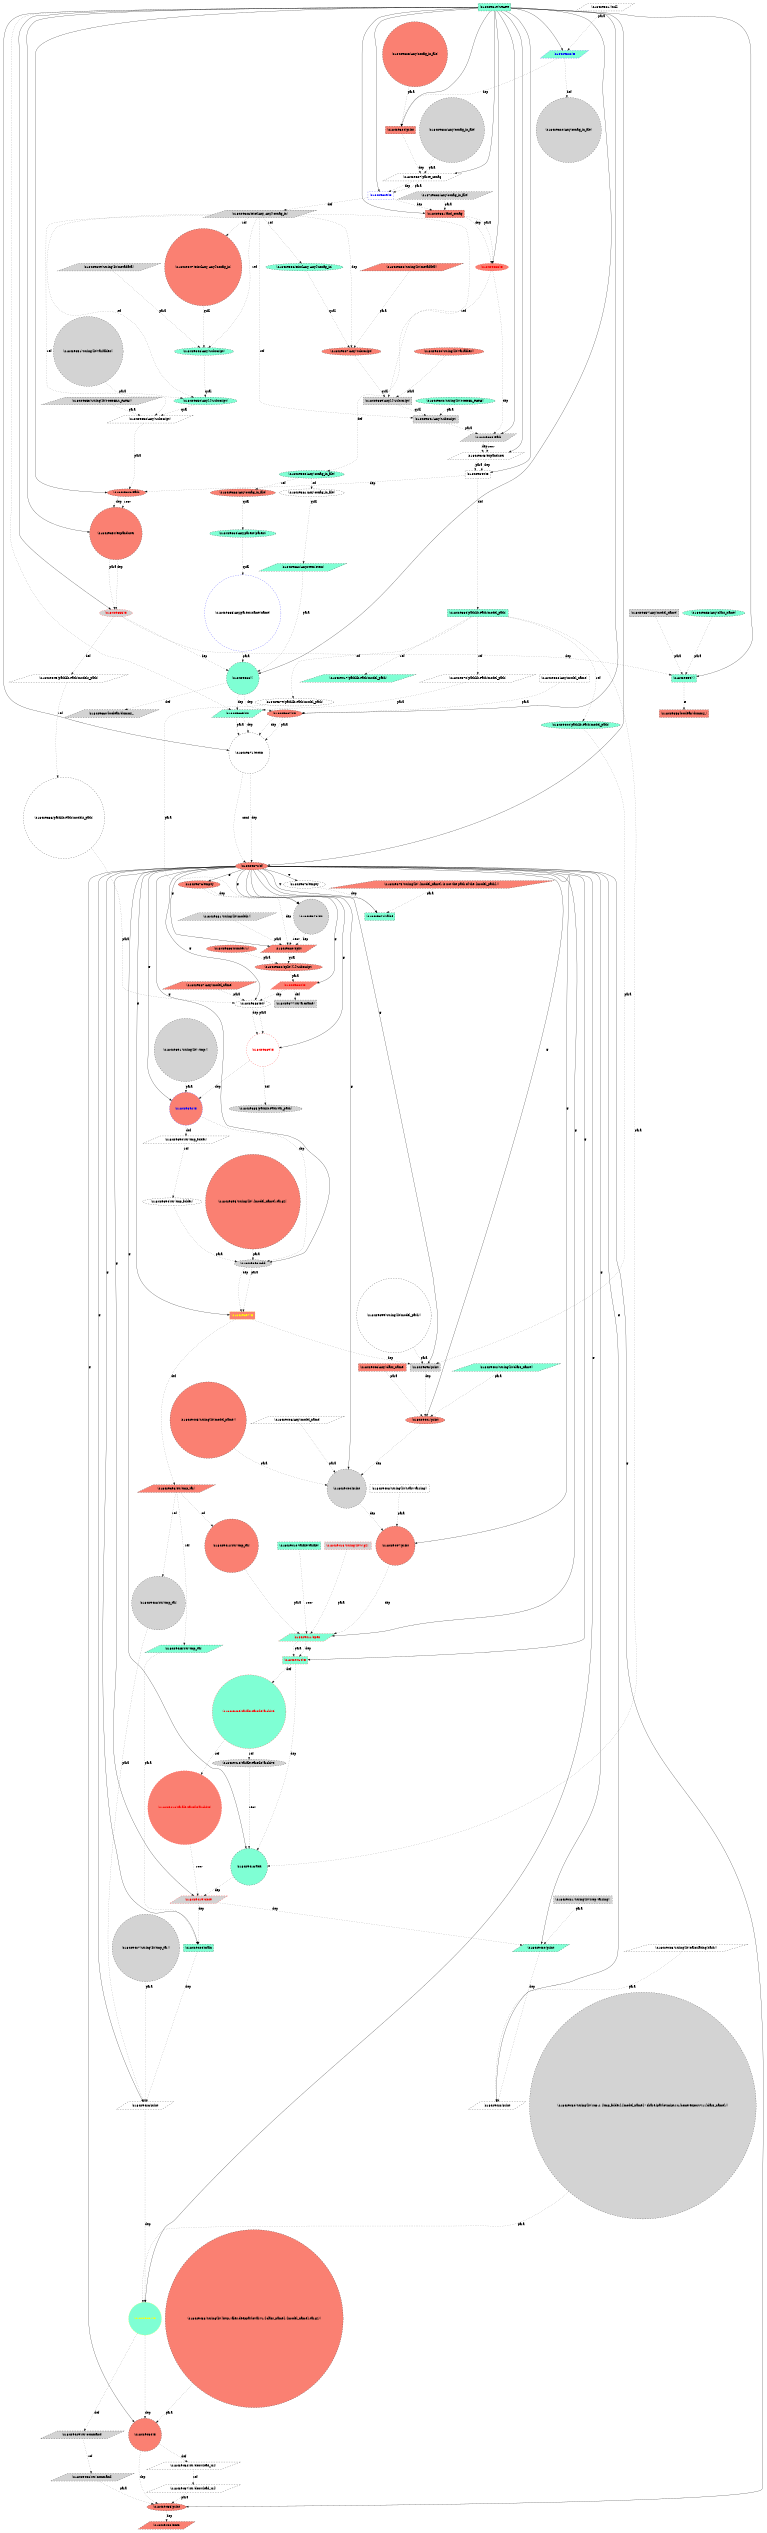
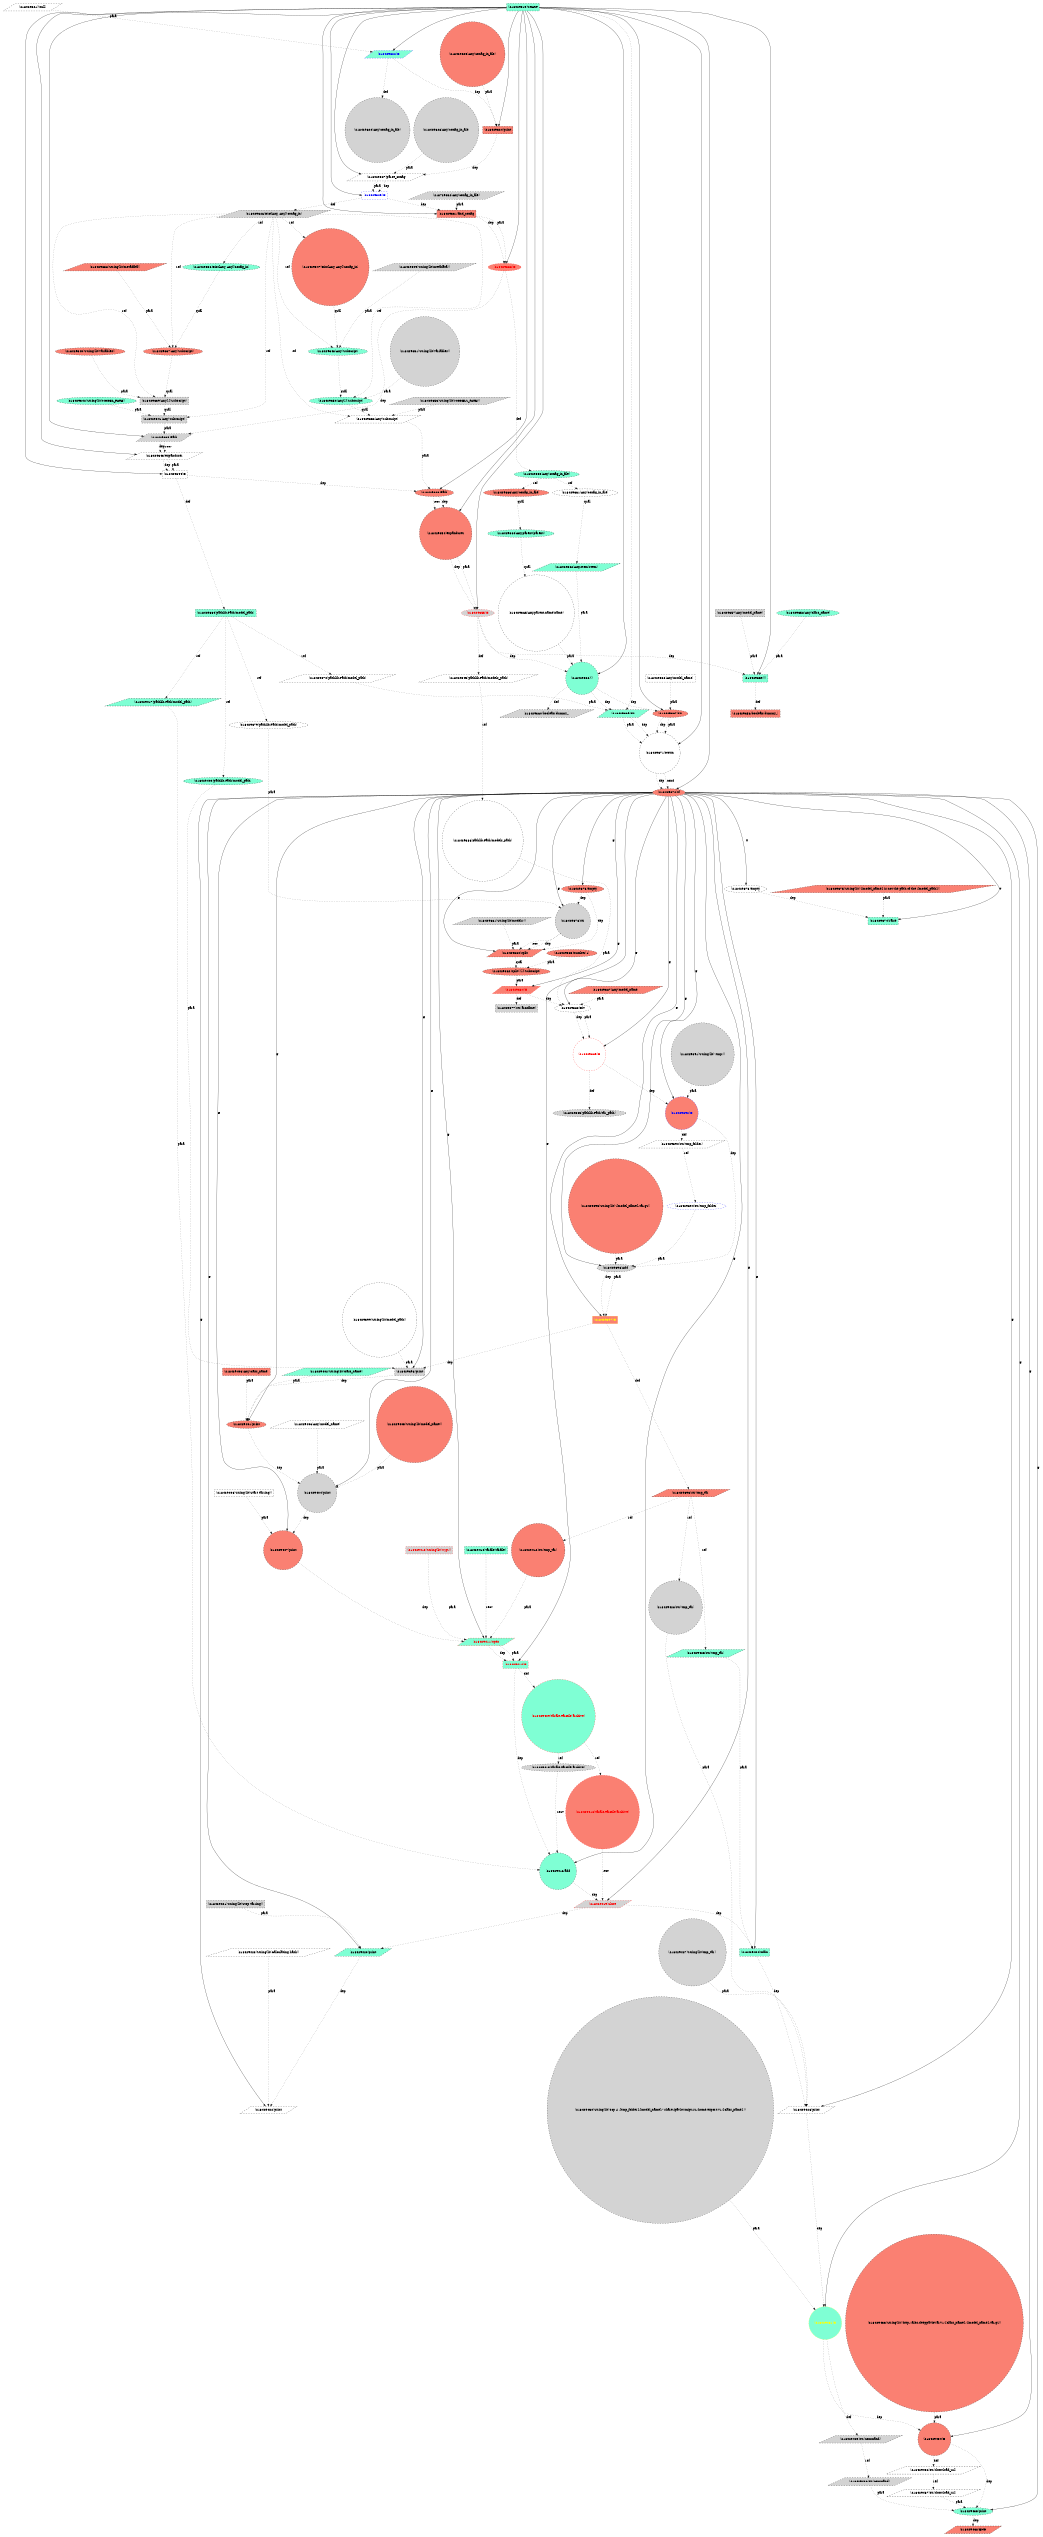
edge "(218429326)Dict[Any, Any](config_in)" -> "(218429337)Any(Subscript)": label "dep" -> "ref"
node "(218429365)Any.parent.name(name)": color blue -> black
edge "(218429359)()" -> "(218429356)boolean(dummy_)": label "F" -> "def"
node "(218429394)str(tmp_folder)": color black -> blue
edge "(218429334)pathlib.Path(model_path)" -> "(218429416)add": now "(218429417)pathlib.Path(model_path)" -> "(218429416)add"
node "(218429435)print": fillcolor salmon -> aquamarine
